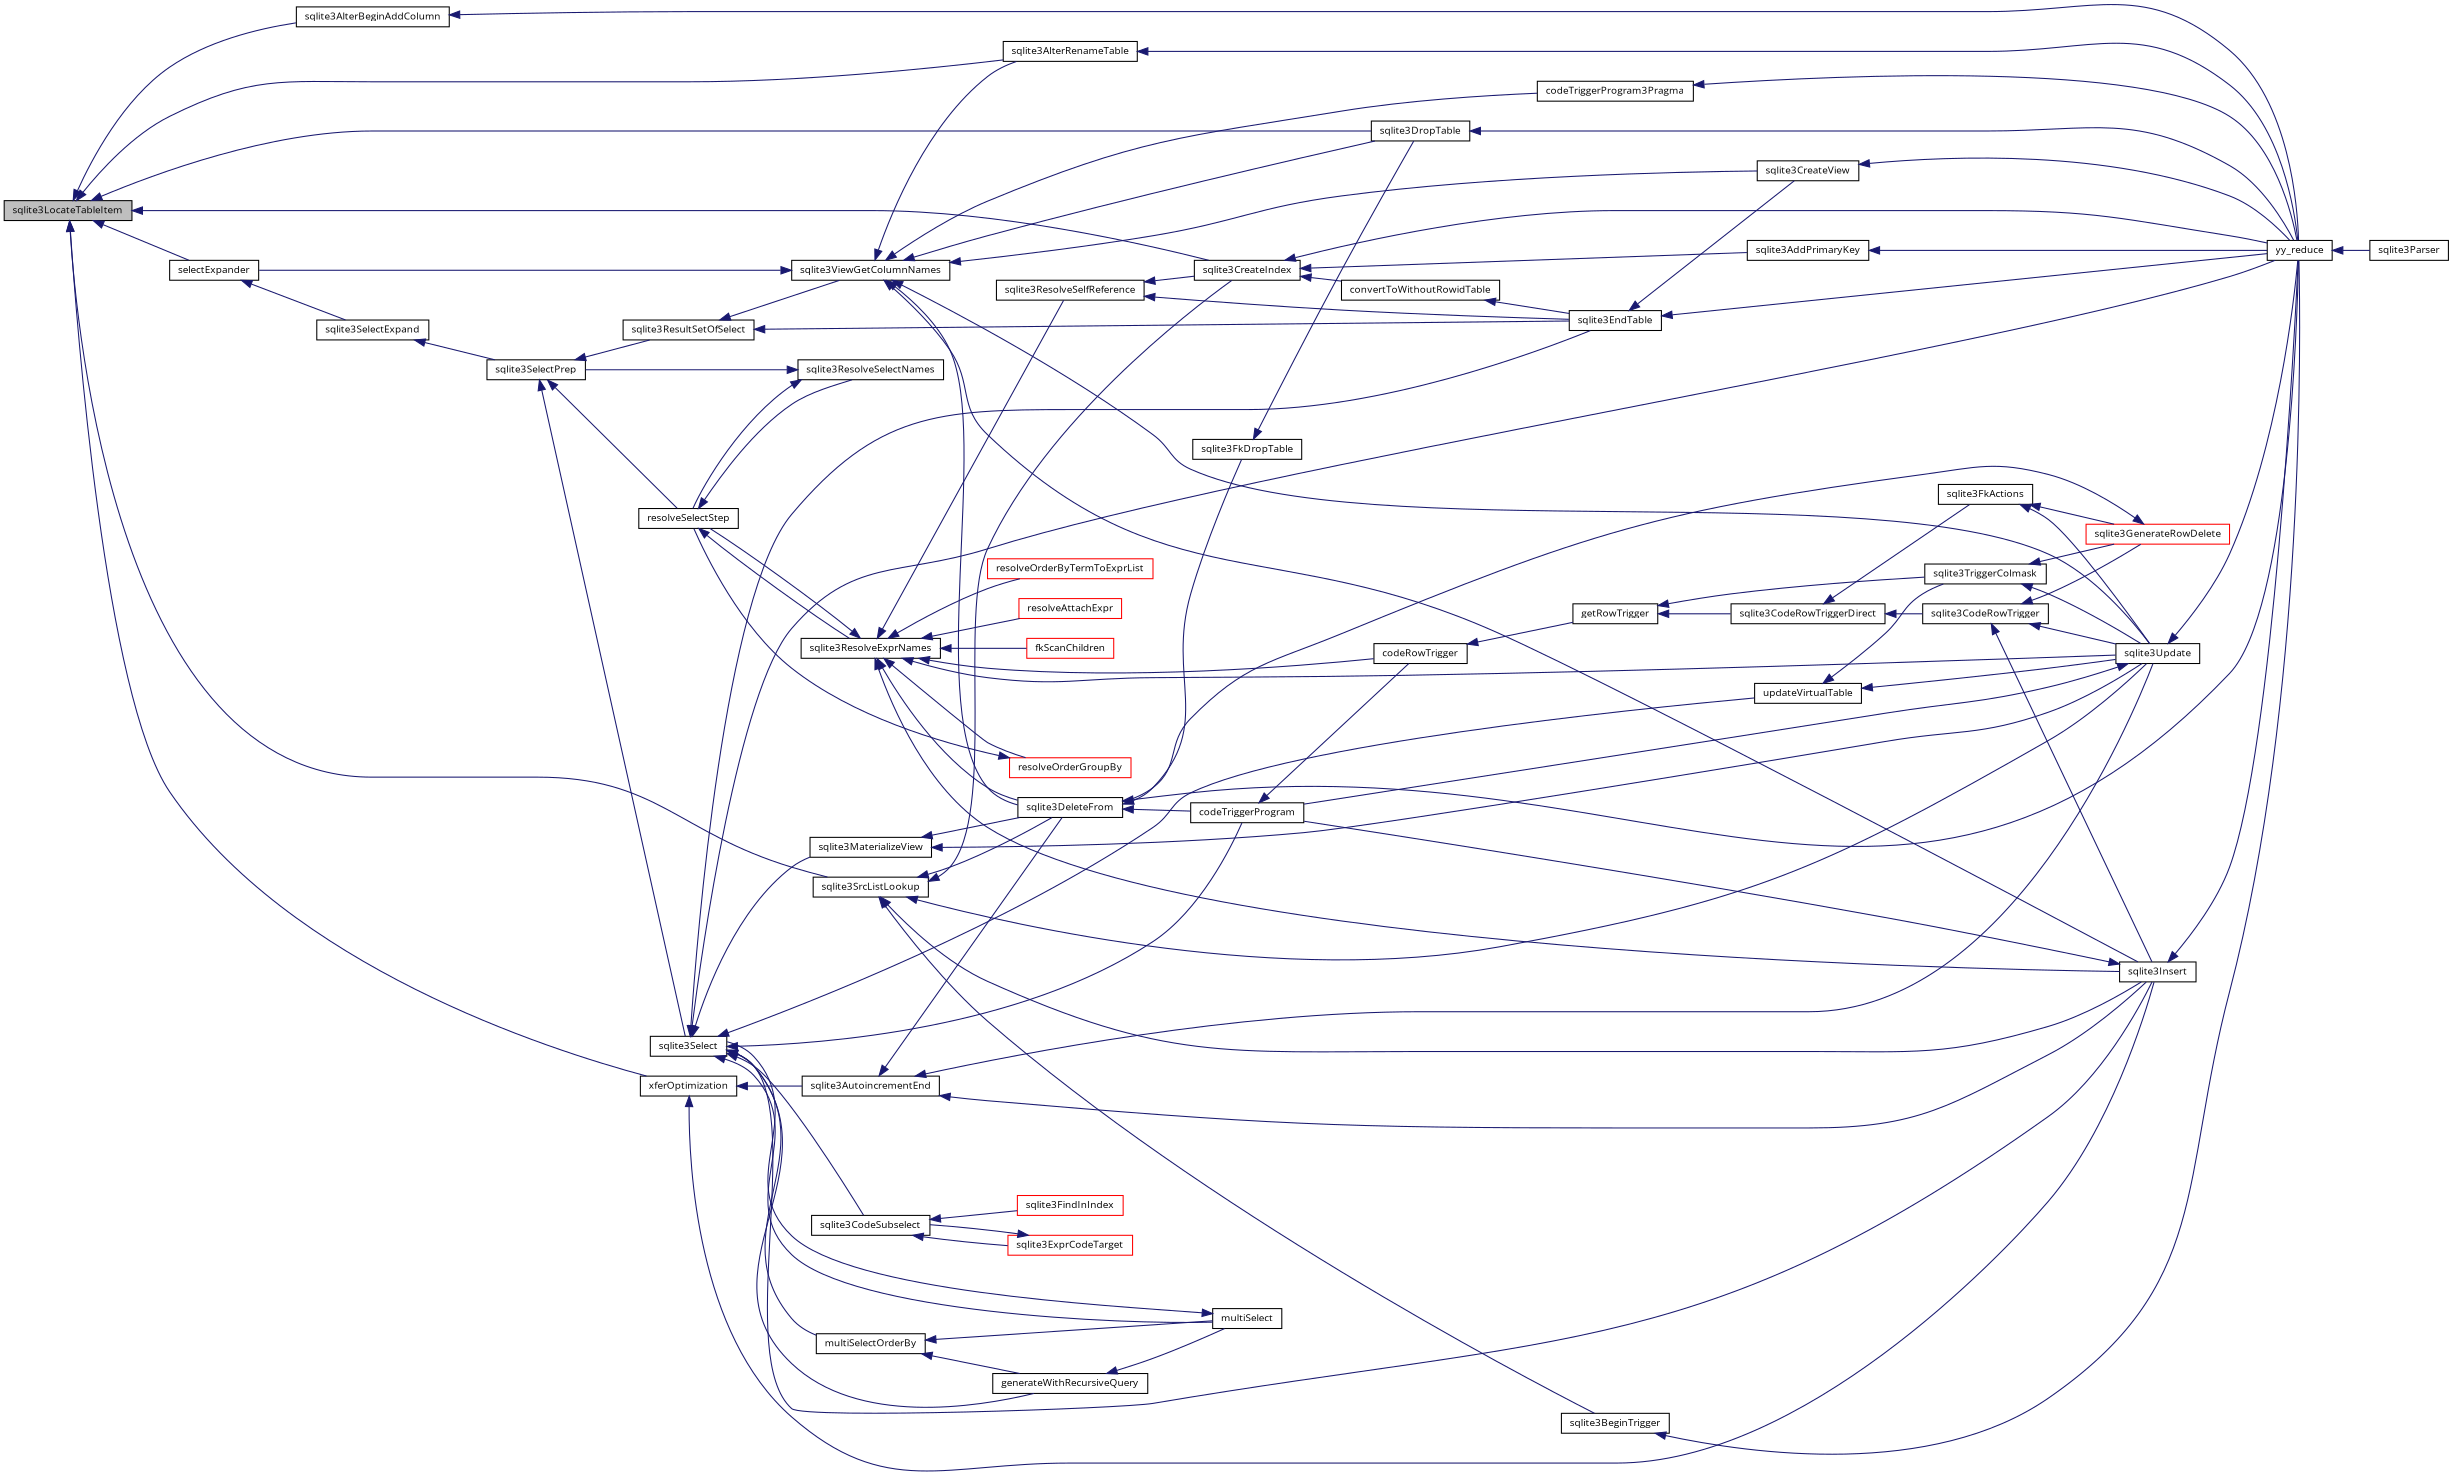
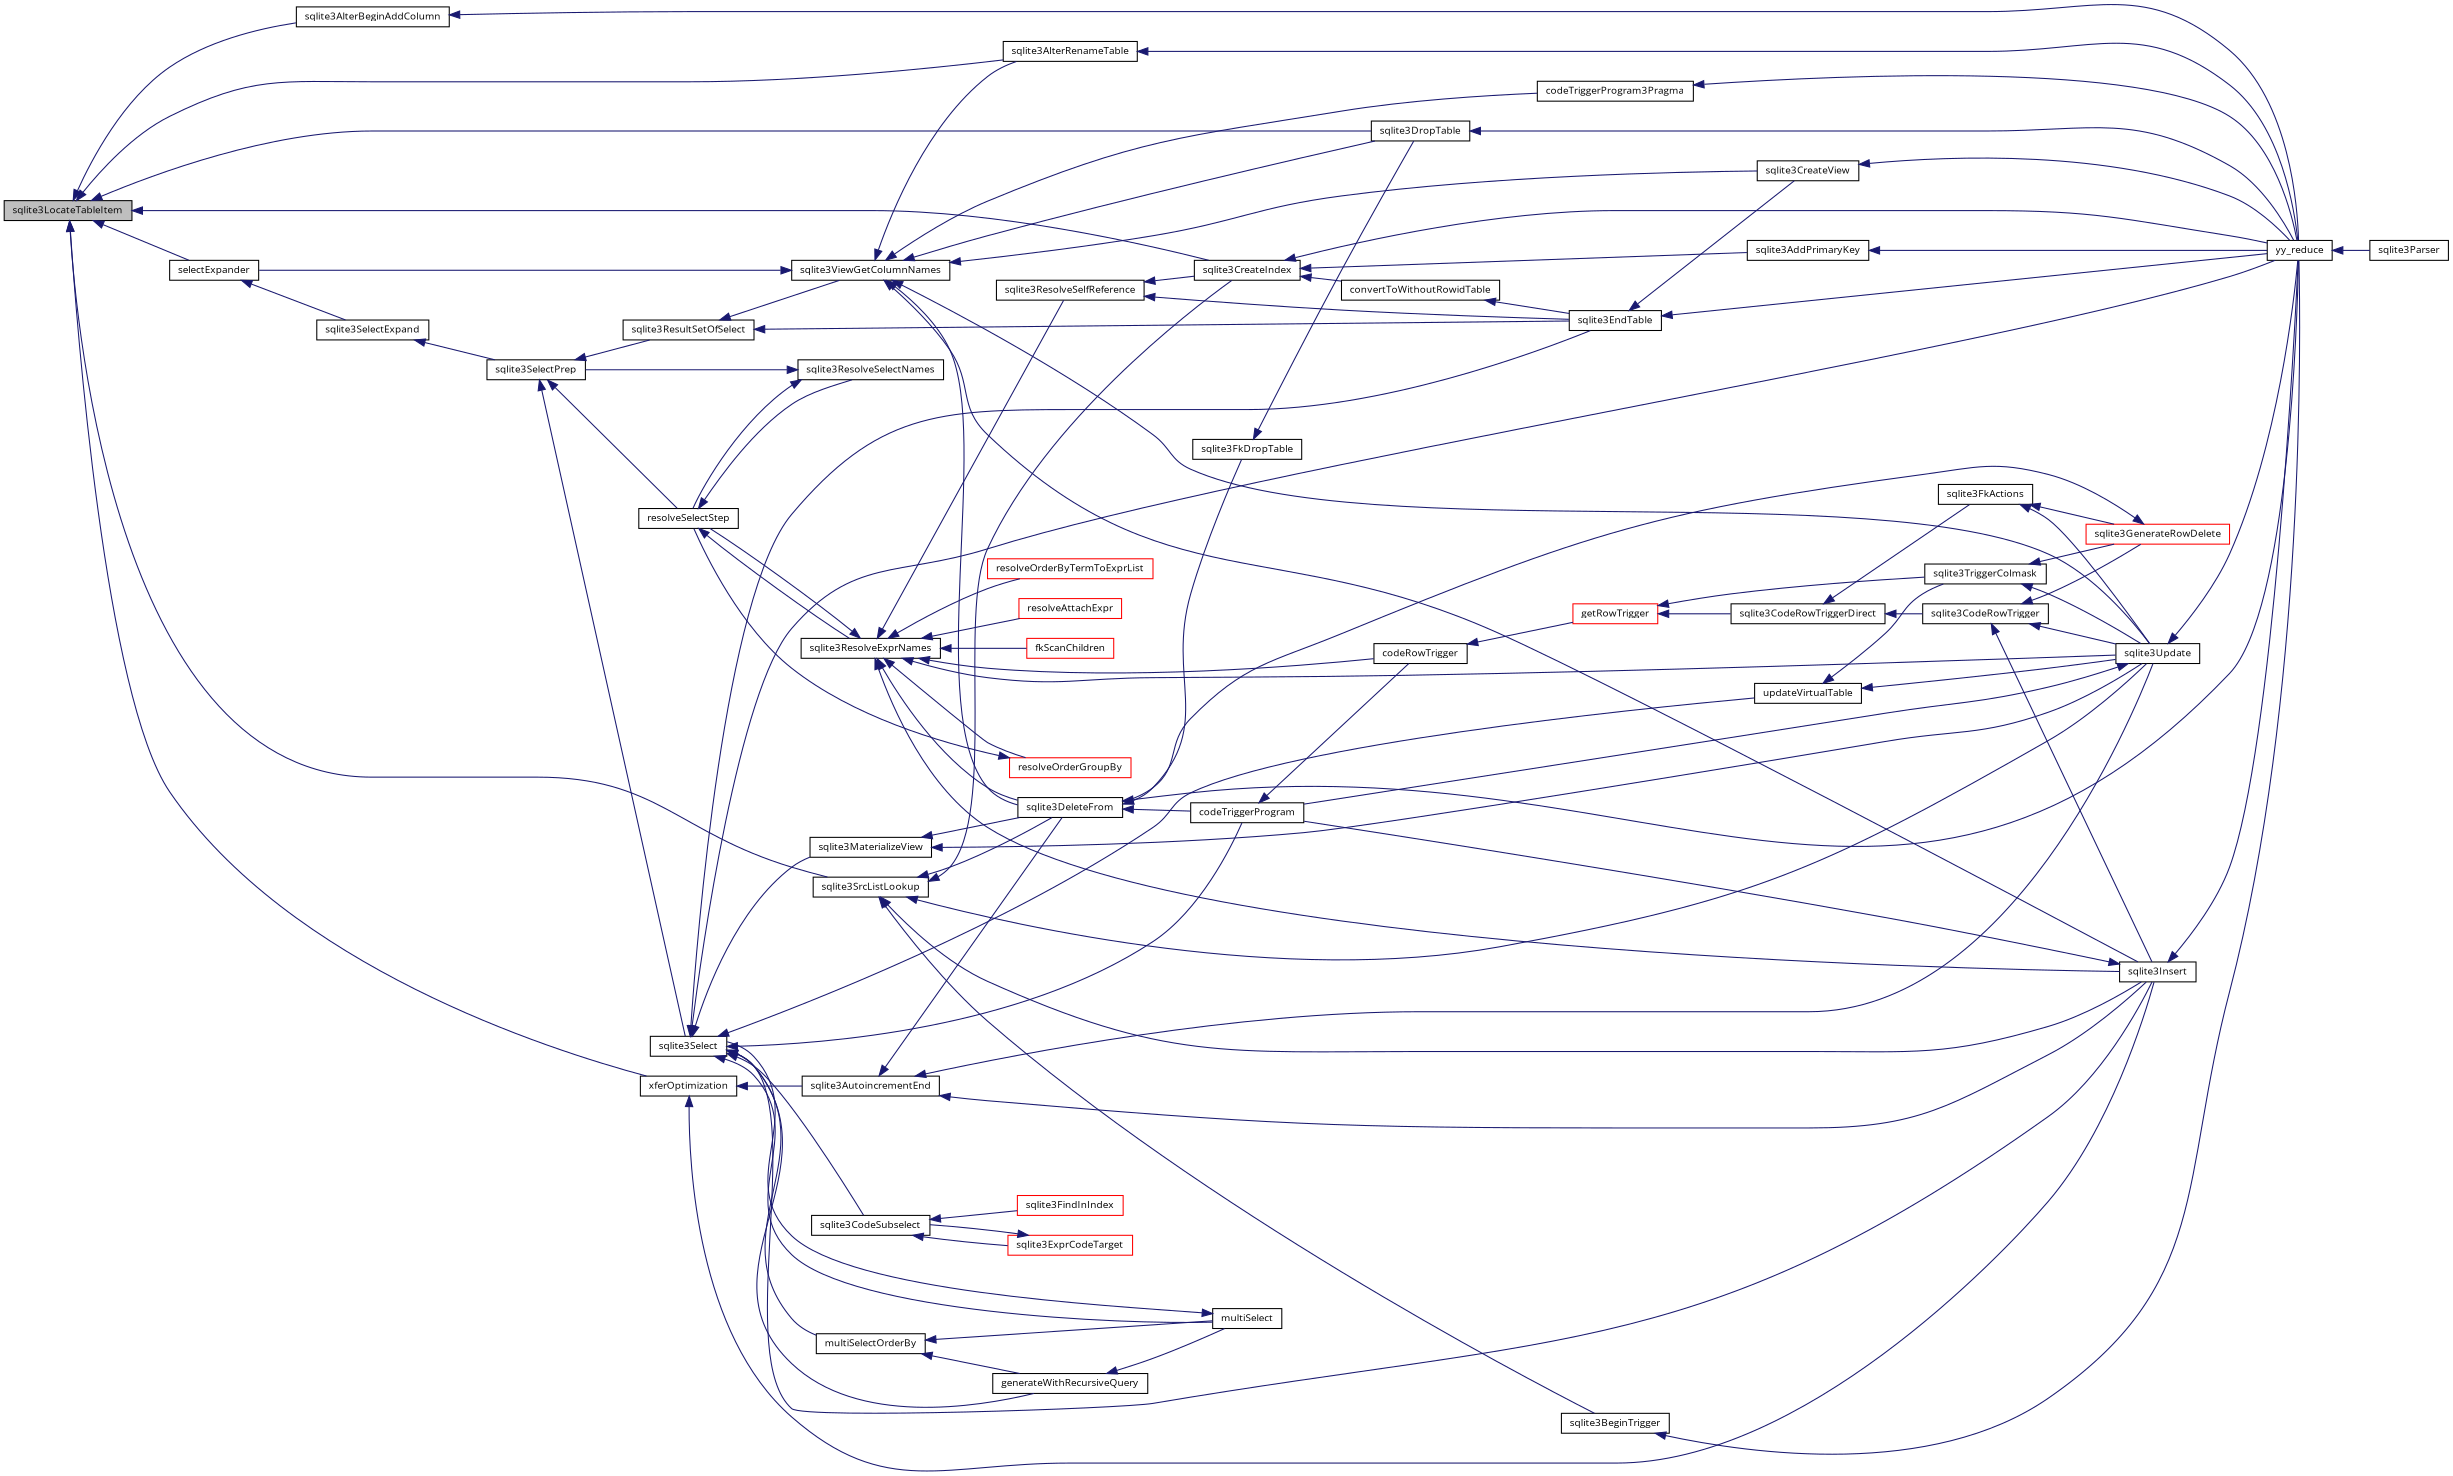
node "getRowTrigger": color black -> red
